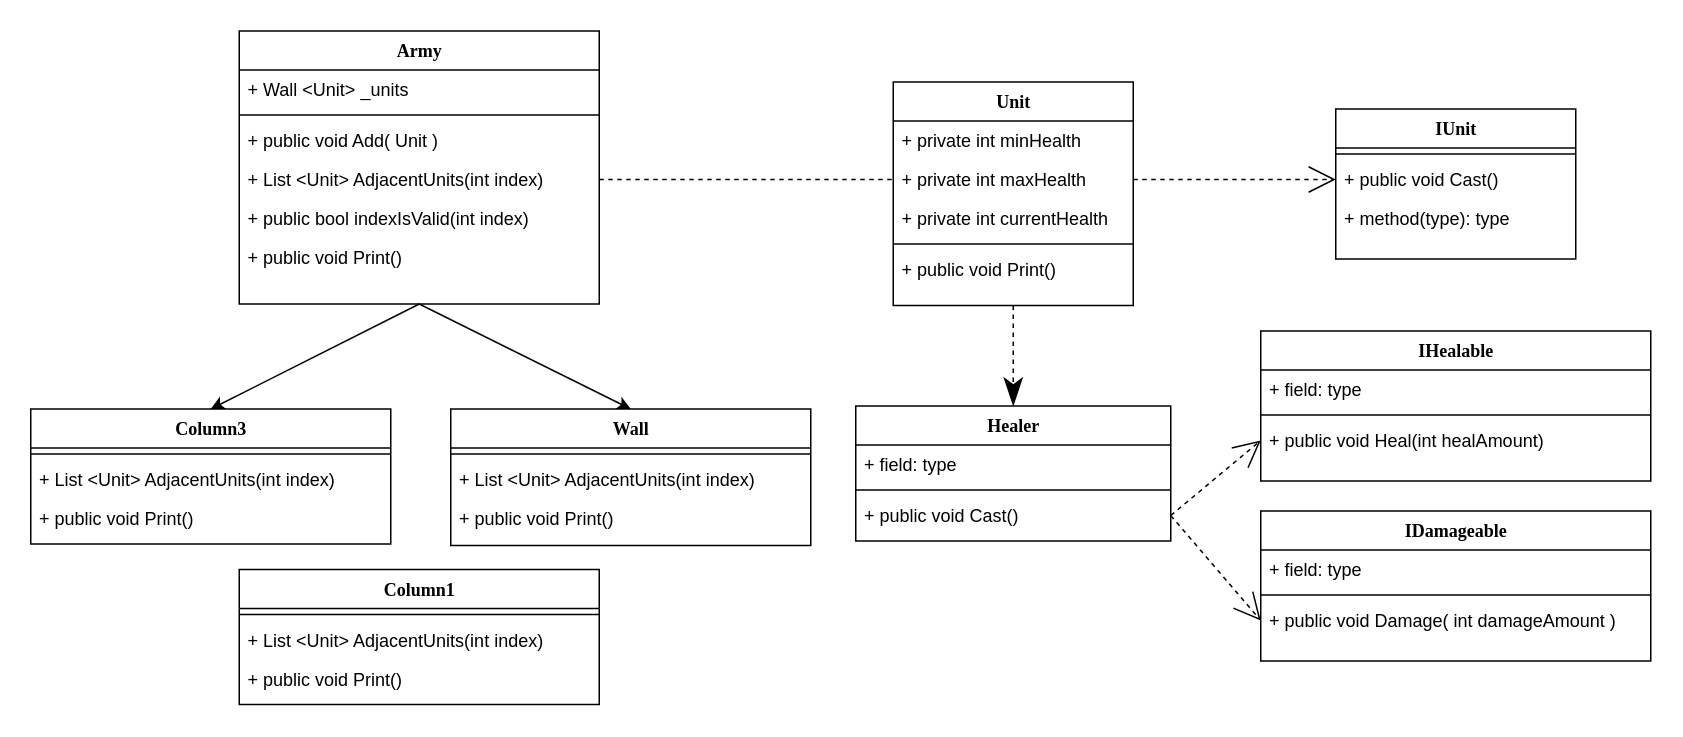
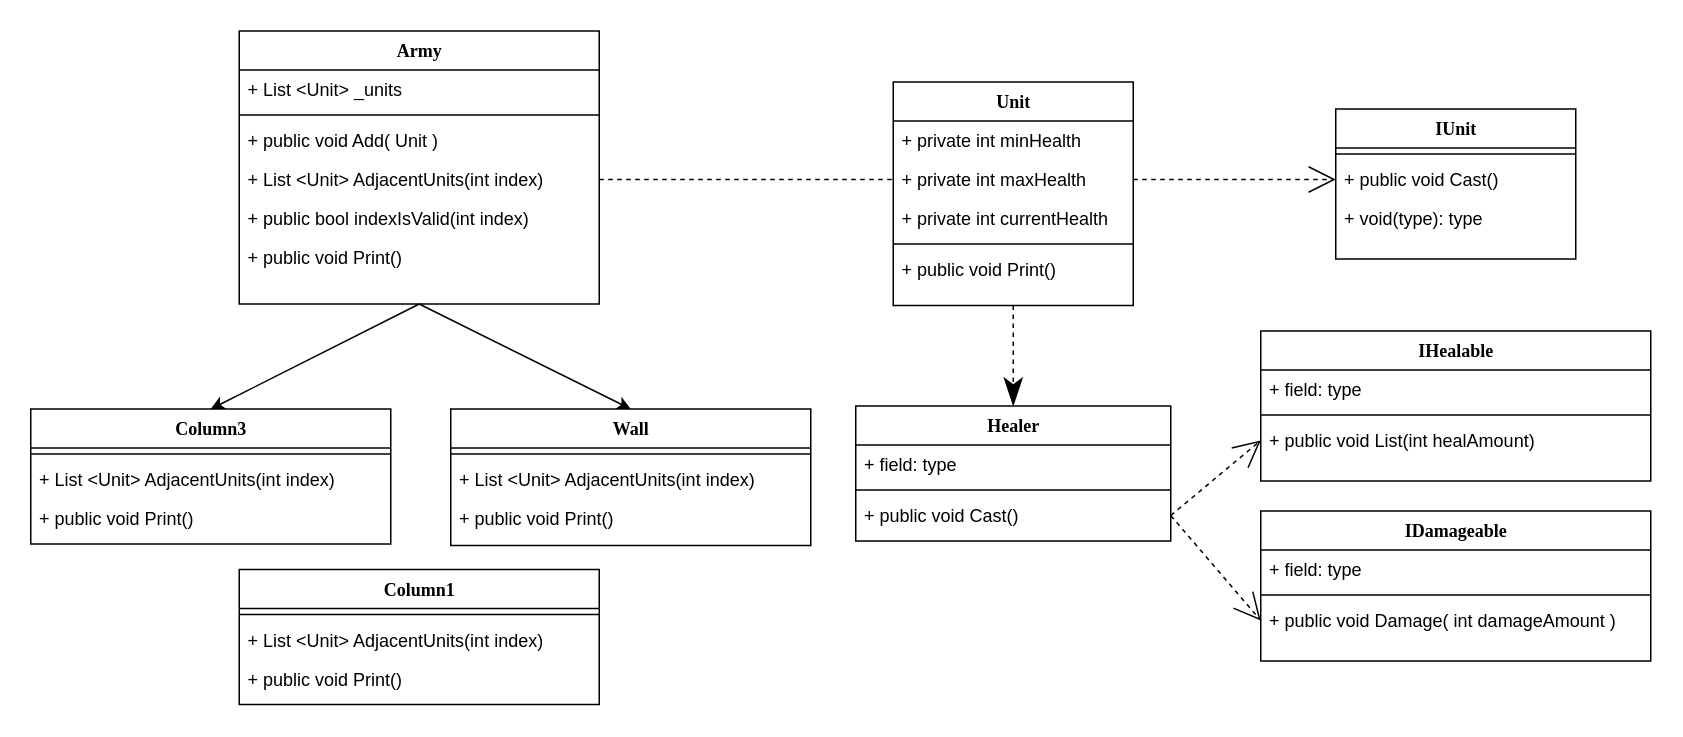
node "+ Wall <Unit> _units": label "+ Wall <Unit> _units" -> "+ List <Unit> _units"
node "+ method(type): type": label "+ method(type): type" -> "+ void(type): type"
node "+ public void Heal(int healAmount)": label "+ public void Heal(int healAmount)" -> "+ public void List(int healAmount)"
